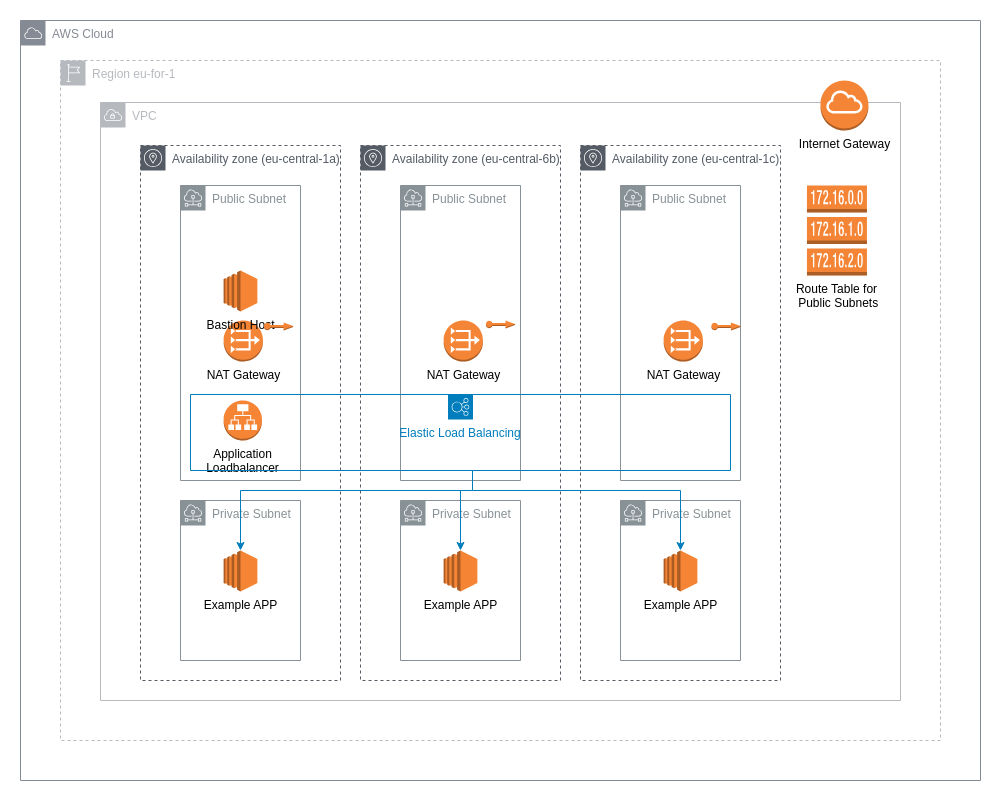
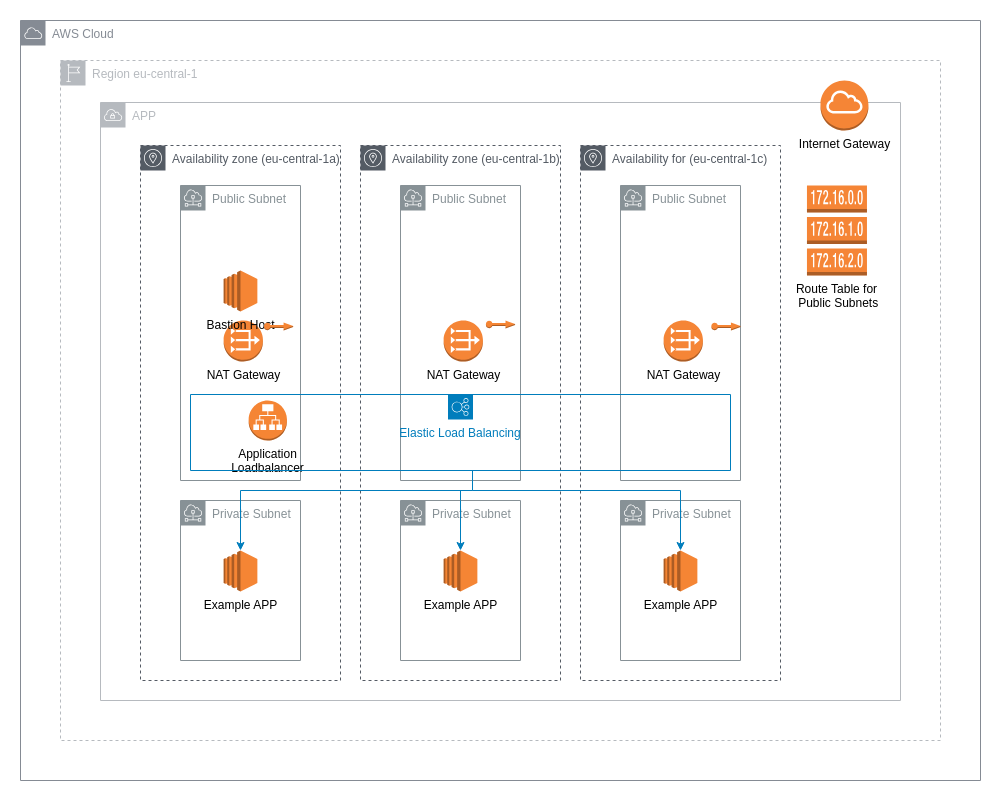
node "Region eu-for-1": label "Region eu-for-1" -> "Region eu-central-1"
node "VPC": label "VPC" -> "APP"
node "Availability zone (eu-central-6b)": label "Availability zone (eu-central-6b)" -> "Availability zone (eu-central-1b)"
node "Availability zone (eu-central-1c)": label "Availability zone (eu-central-1c)" -> "Availability for (eu-central-1c)"
node "Application Loadbalancer": moved (243, 421) -> (268, 421)
